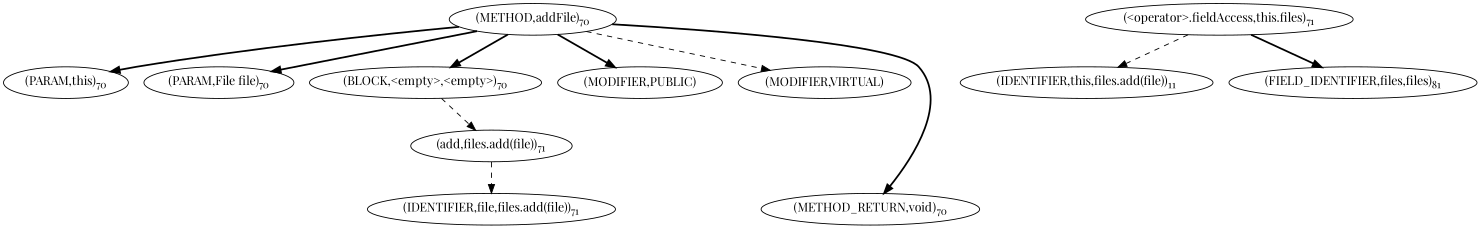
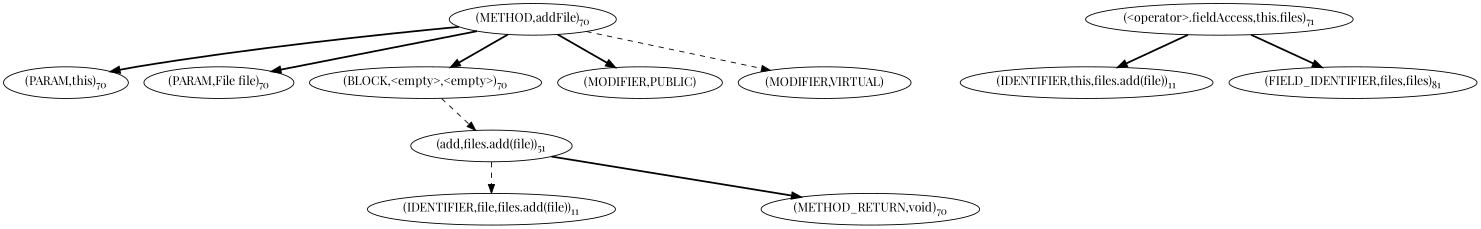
edge "(METHOD,addFile)" -> "(METHOD_RETURN,void)": now "(add,files.add(file))" -> "(METHOD_RETURN,void)"
edge "(<operator>.fieldAccess,this.files)" -> "(IDENTIFIER,this,files.add(file))": style dashed -> bold
node "(add,files.add(file))": text "71" -> "51"
node "(IDENTIFIER,file,files.add(file))": text "71" -> "11"
